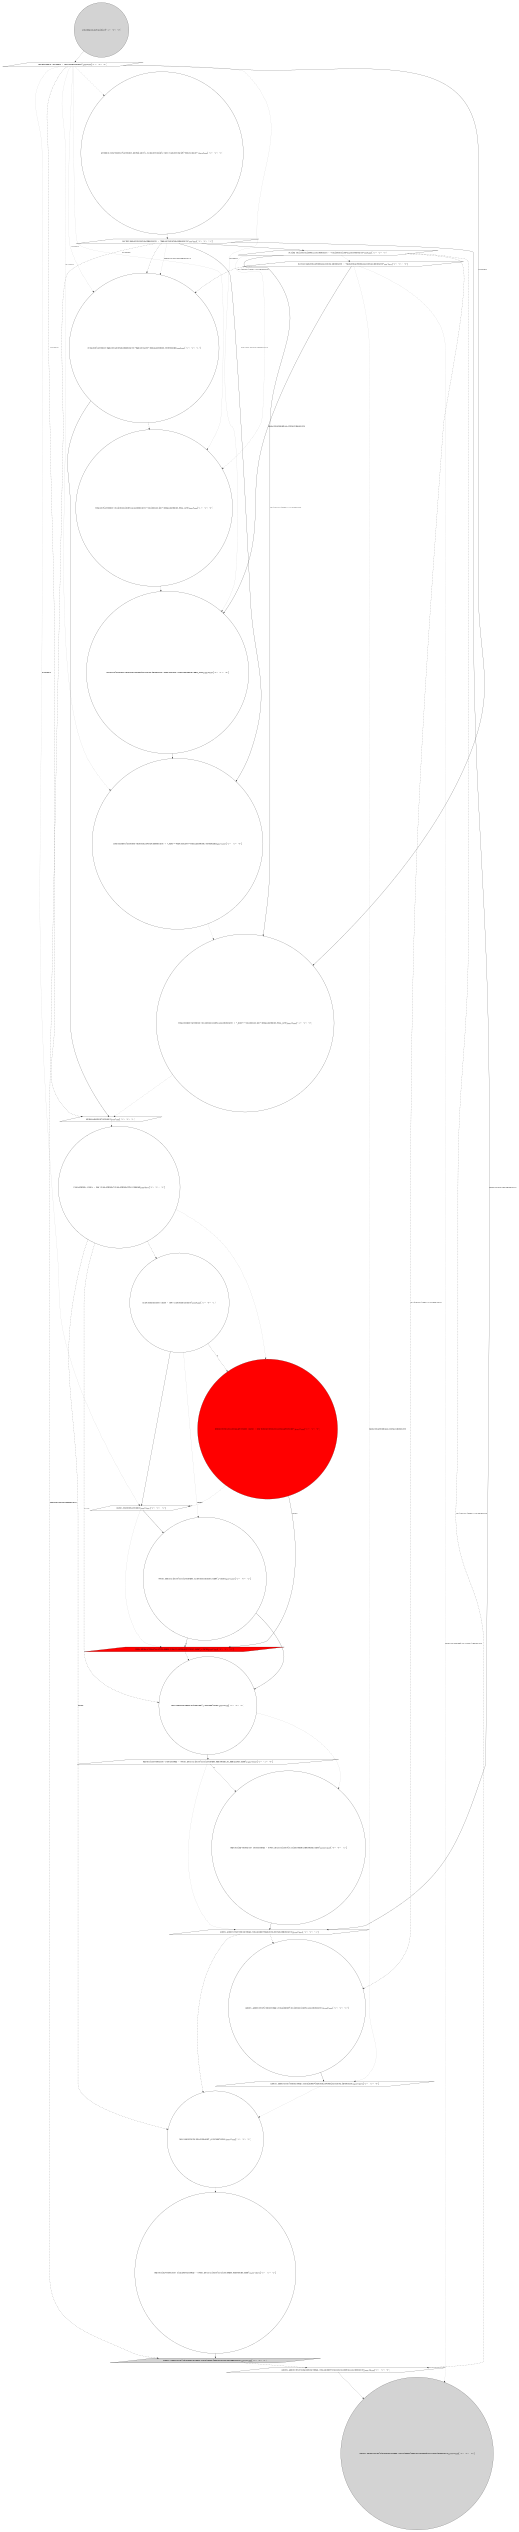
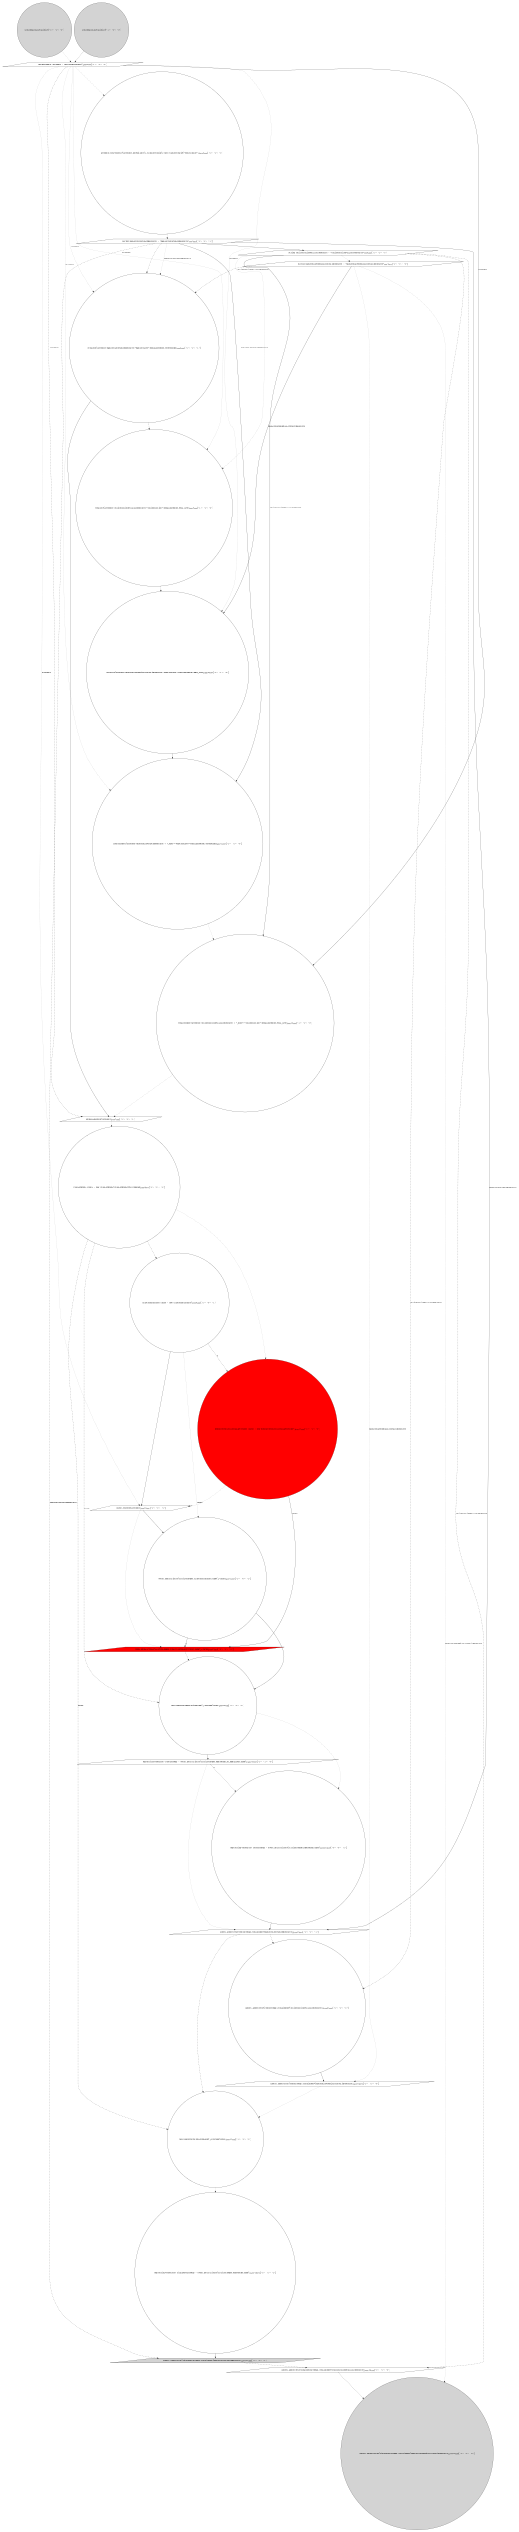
node "testIdealStateValidity['0', '1', '0']": added
